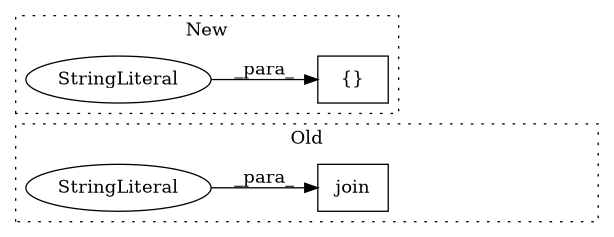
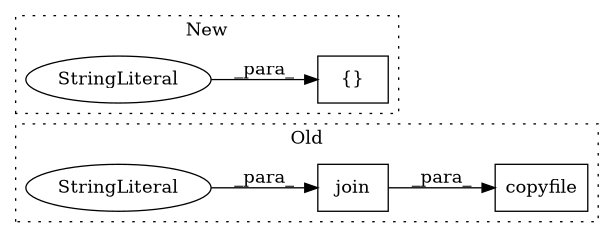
node "copyfile": added
